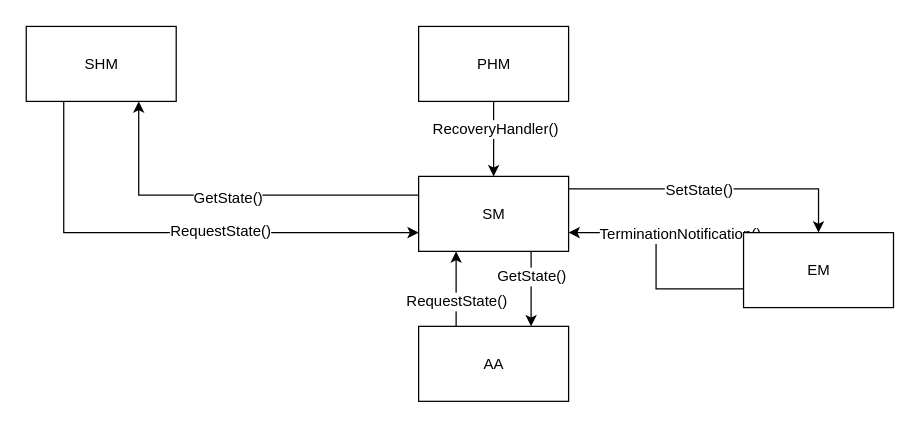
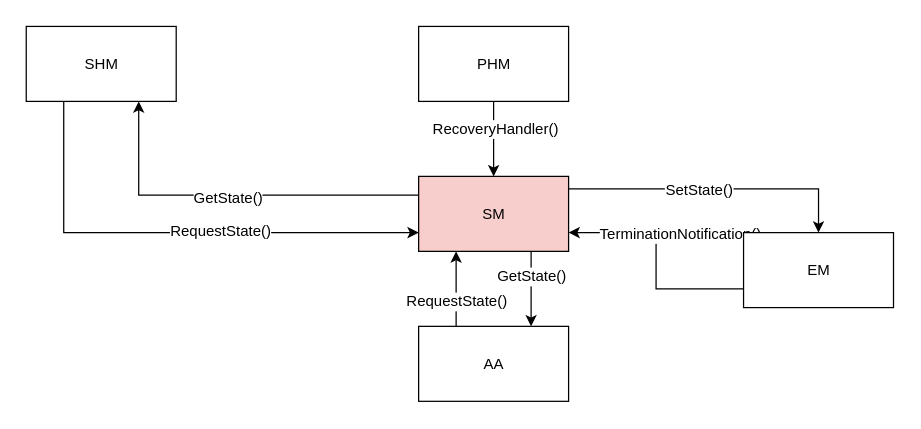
node "SM": fillcolor #ffffff -> #f8cecc
